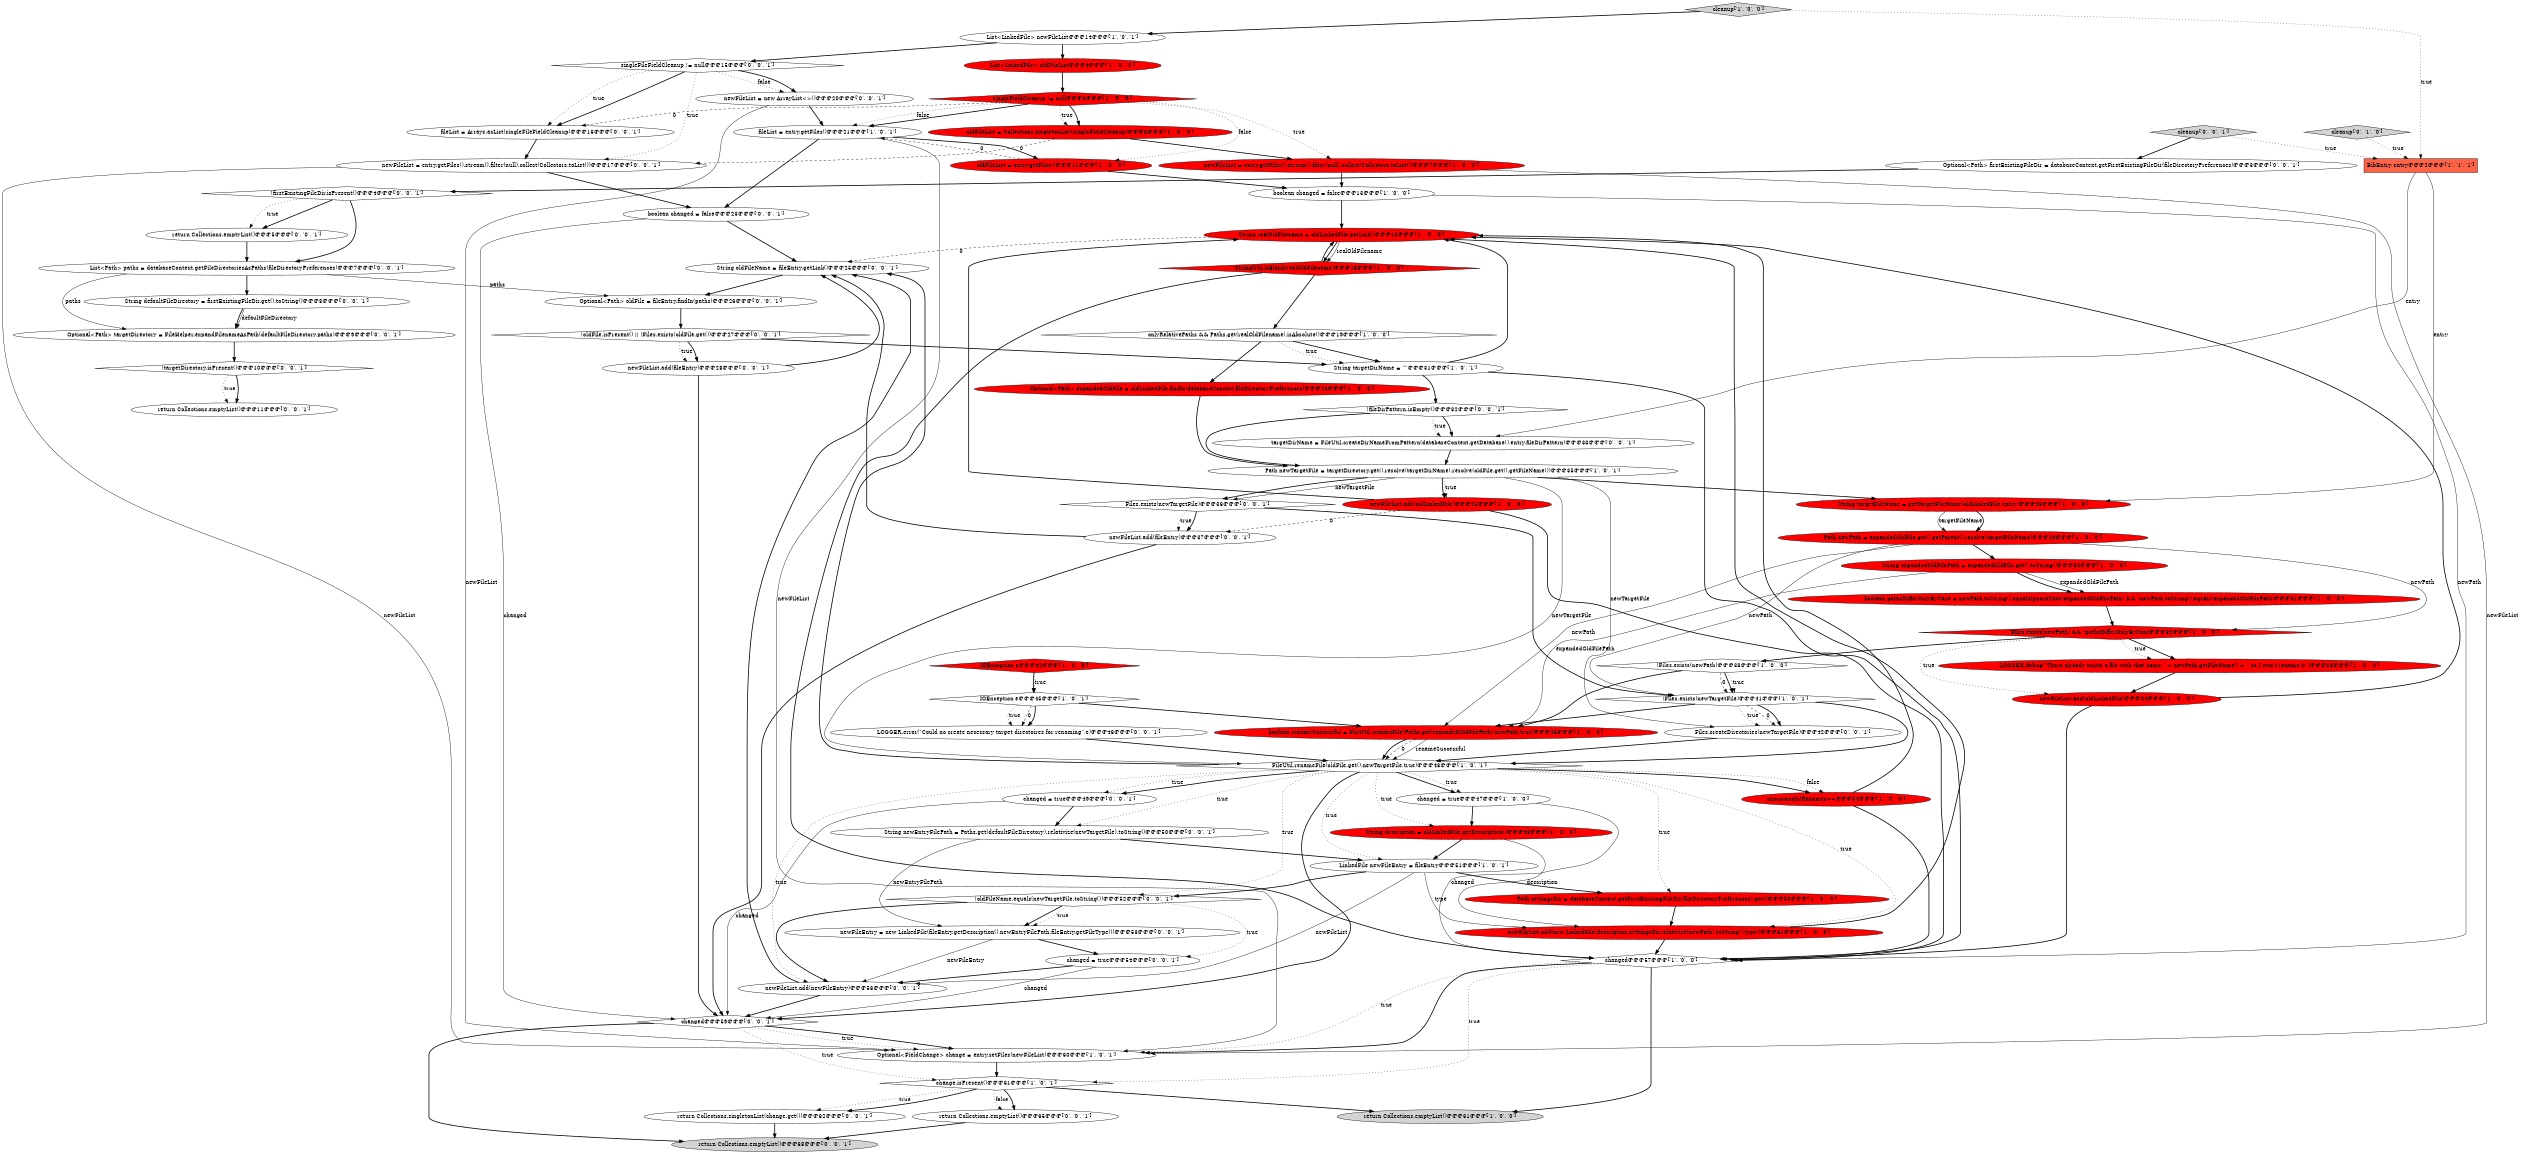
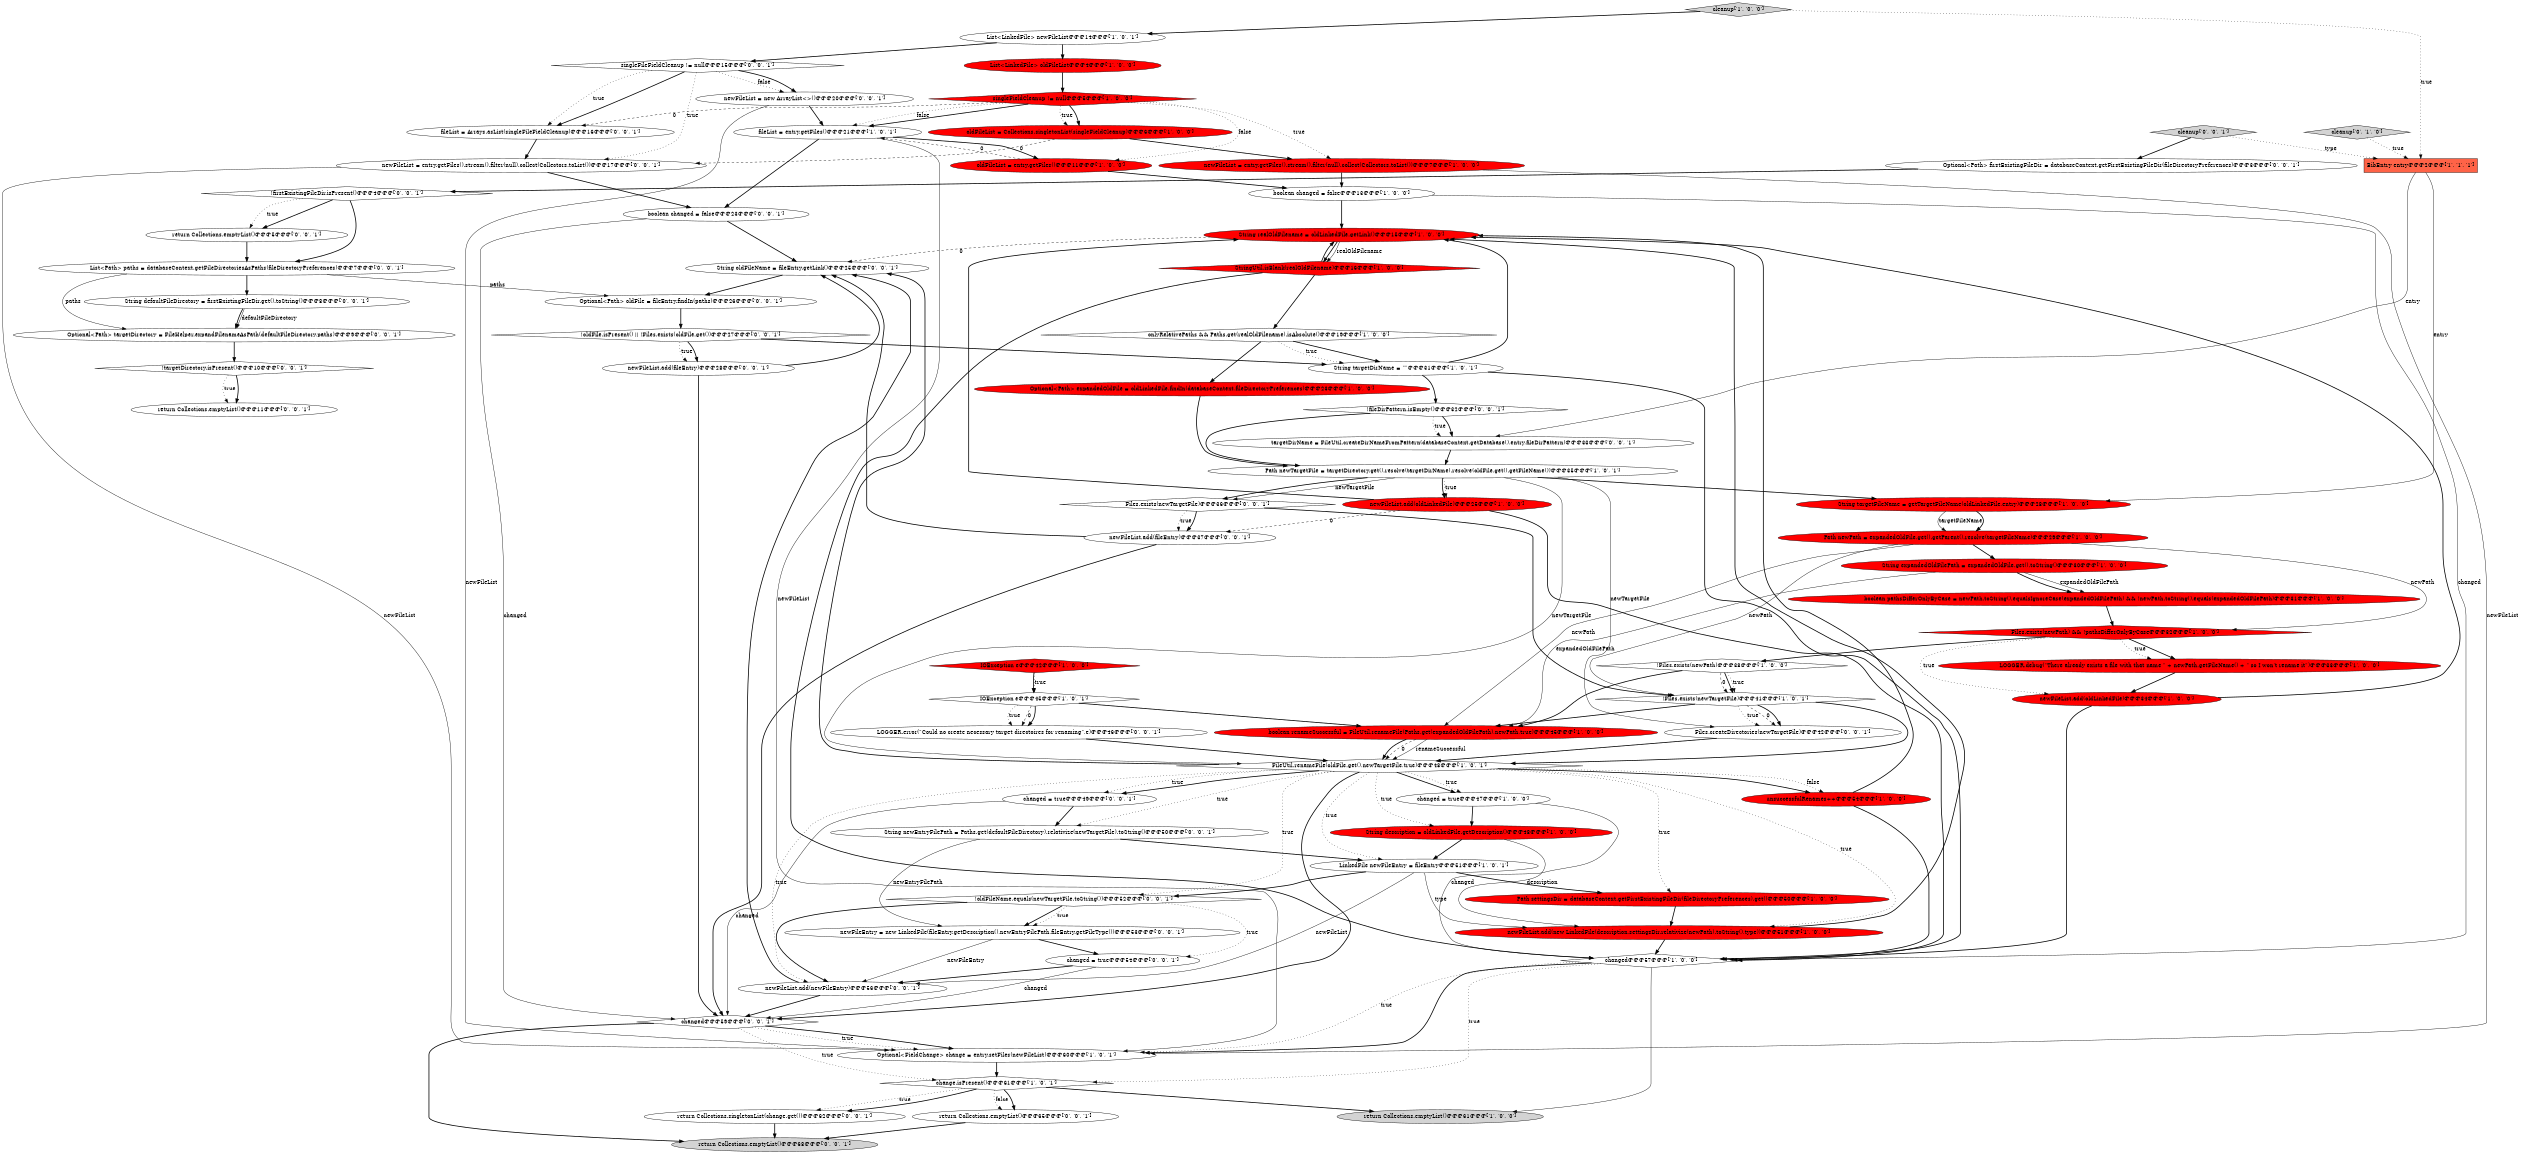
edge "cleanup['0', '0', '1']" -> "BibEntry entry@@@2@@@['1', '1', '1']": label "true" -> "type"
edge "boolean changed = false@@@13@@@['1', '0', '0']" -> "changed@@@57@@@['1', '0', '0']": label "newPath" -> "changed"
edge "changed@@@57@@@['1', '0', '0']" -> "return Collections.emptyList()@@@61@@@['1', '0', '0']": style bold -> solid
